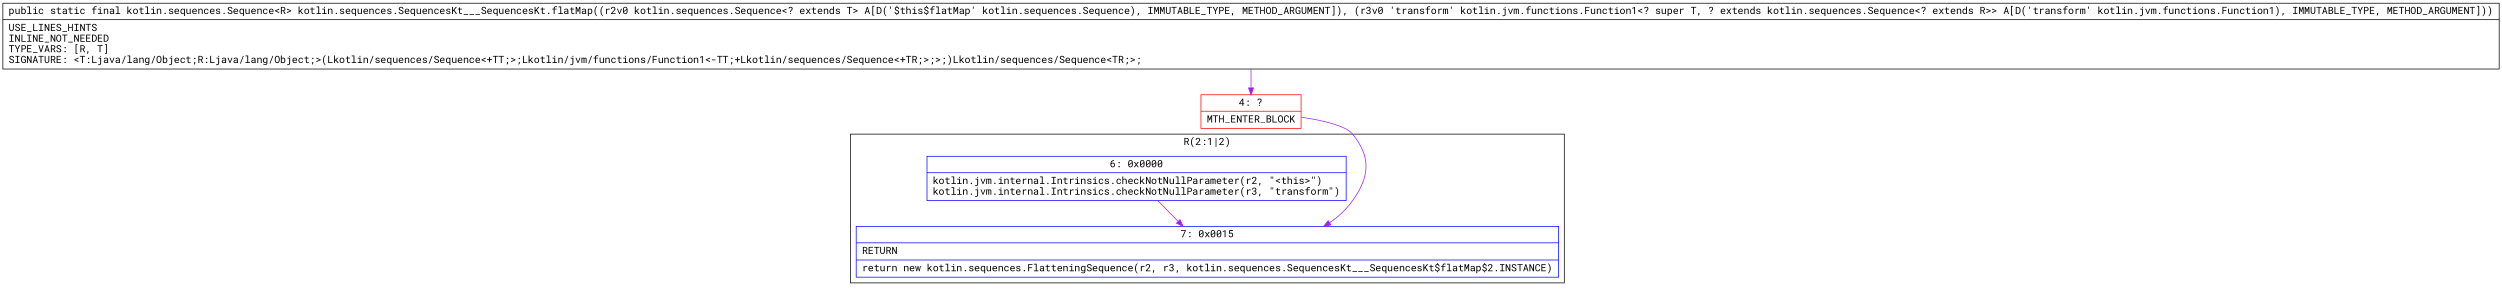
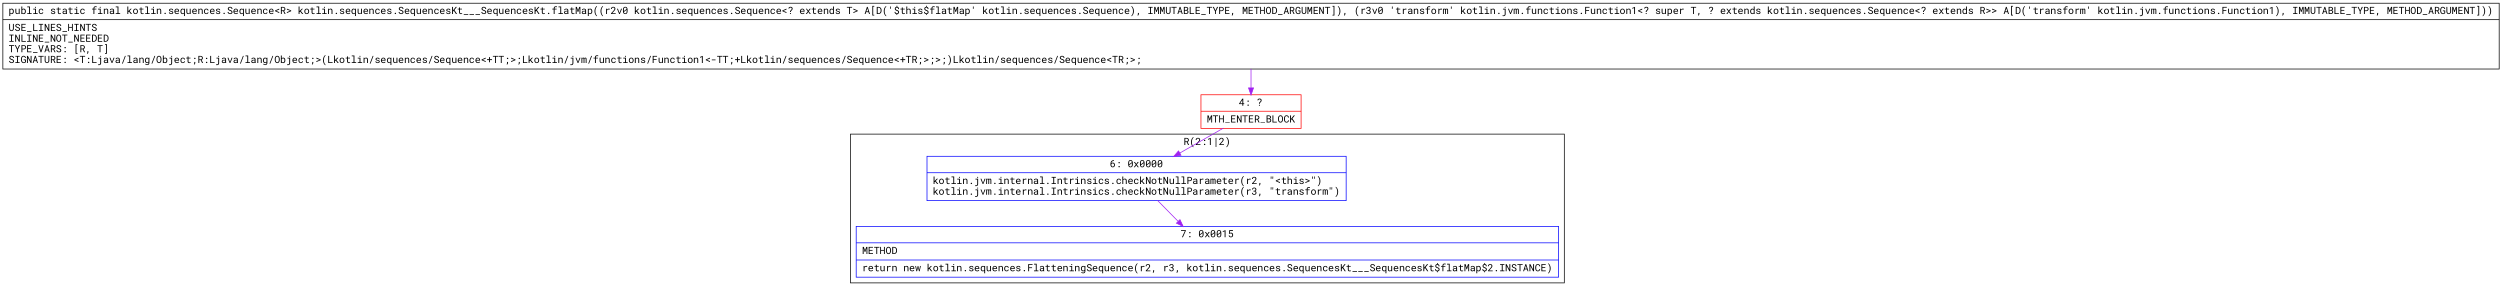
edge "4: ?" -> "7: 0x0015": now "4: ?" -> "6: 0x0000"
node "7: 0x0015": text "RETURN" -> "METHOD"
